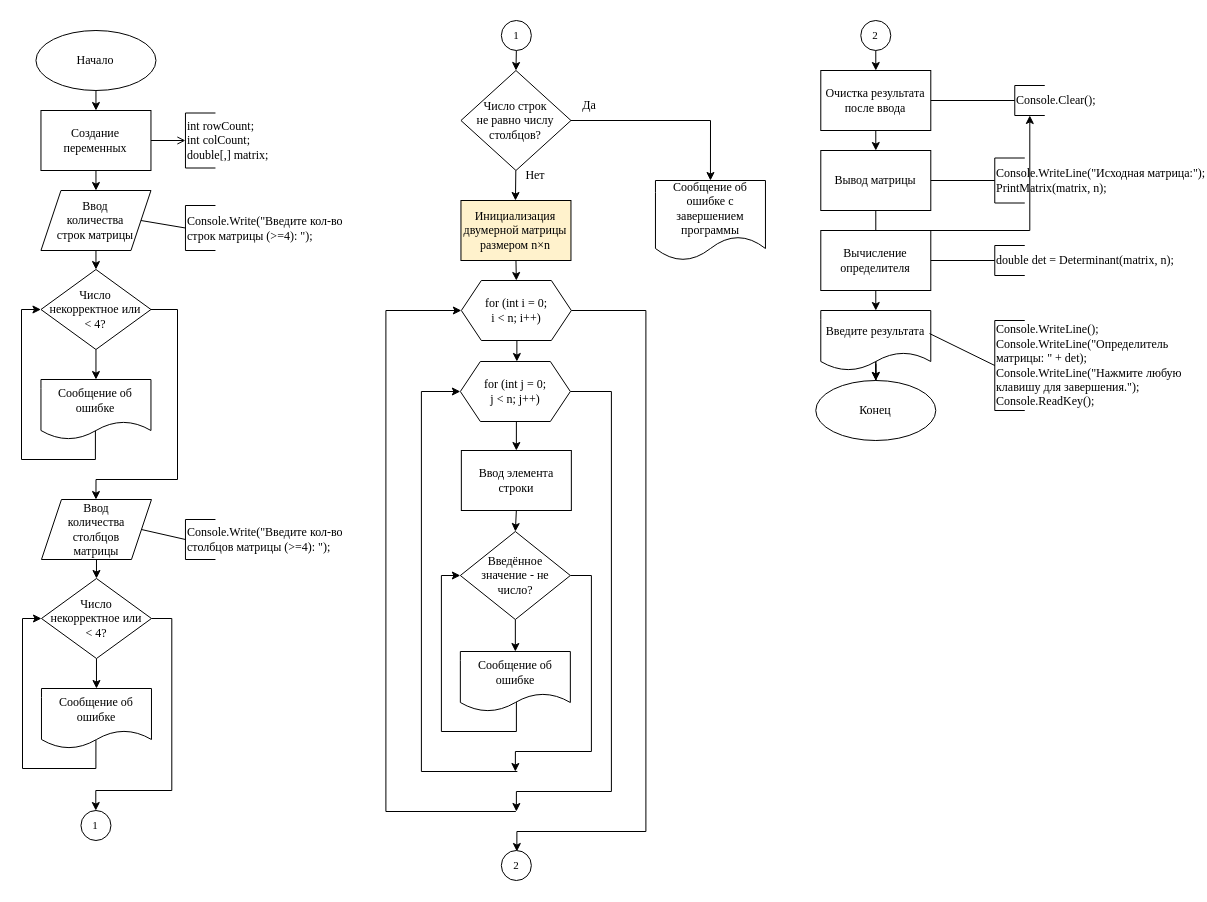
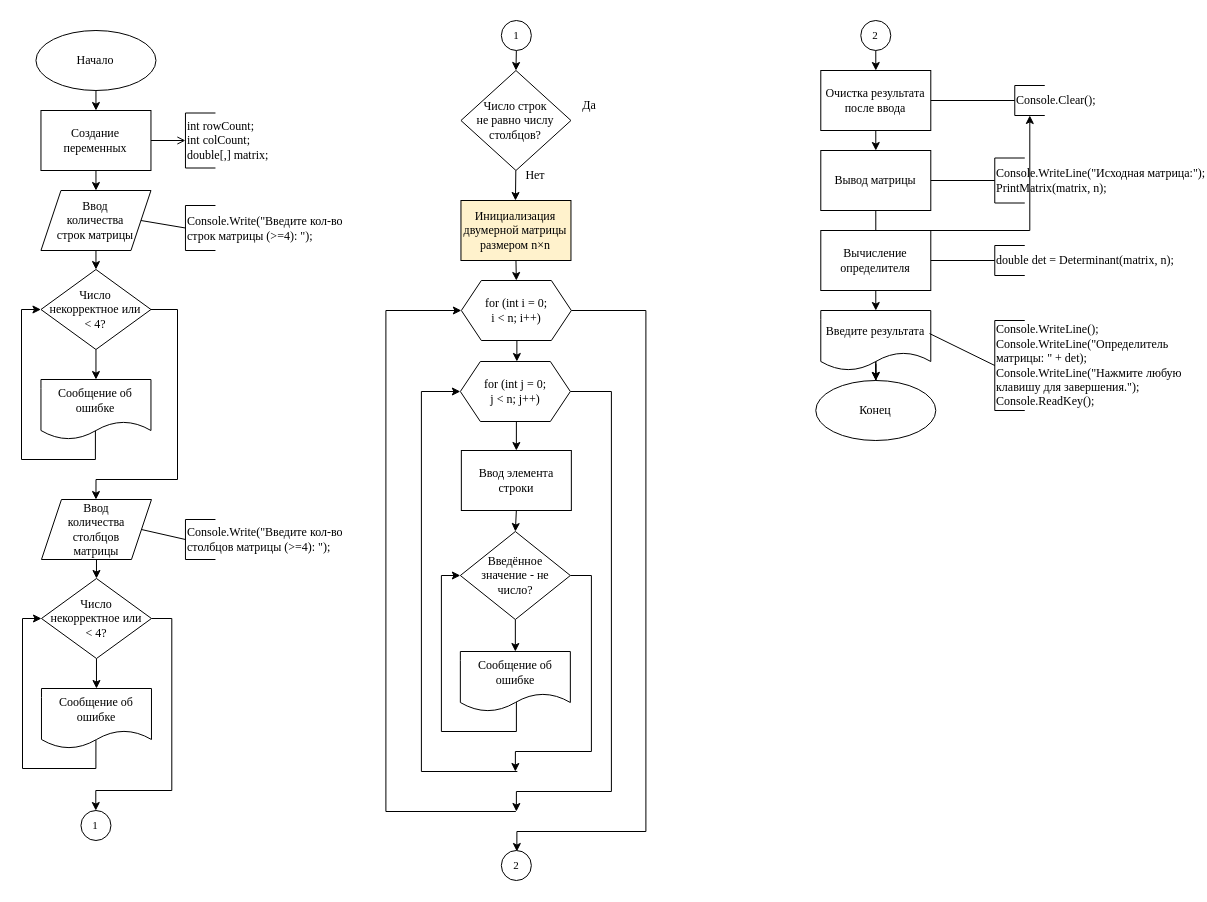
edge "Число строк не равно числу столбцов?" -> "Сообщение об ошибке с завершением программы": removed
node "Сообщение об ошибке с завершением программы": removed
